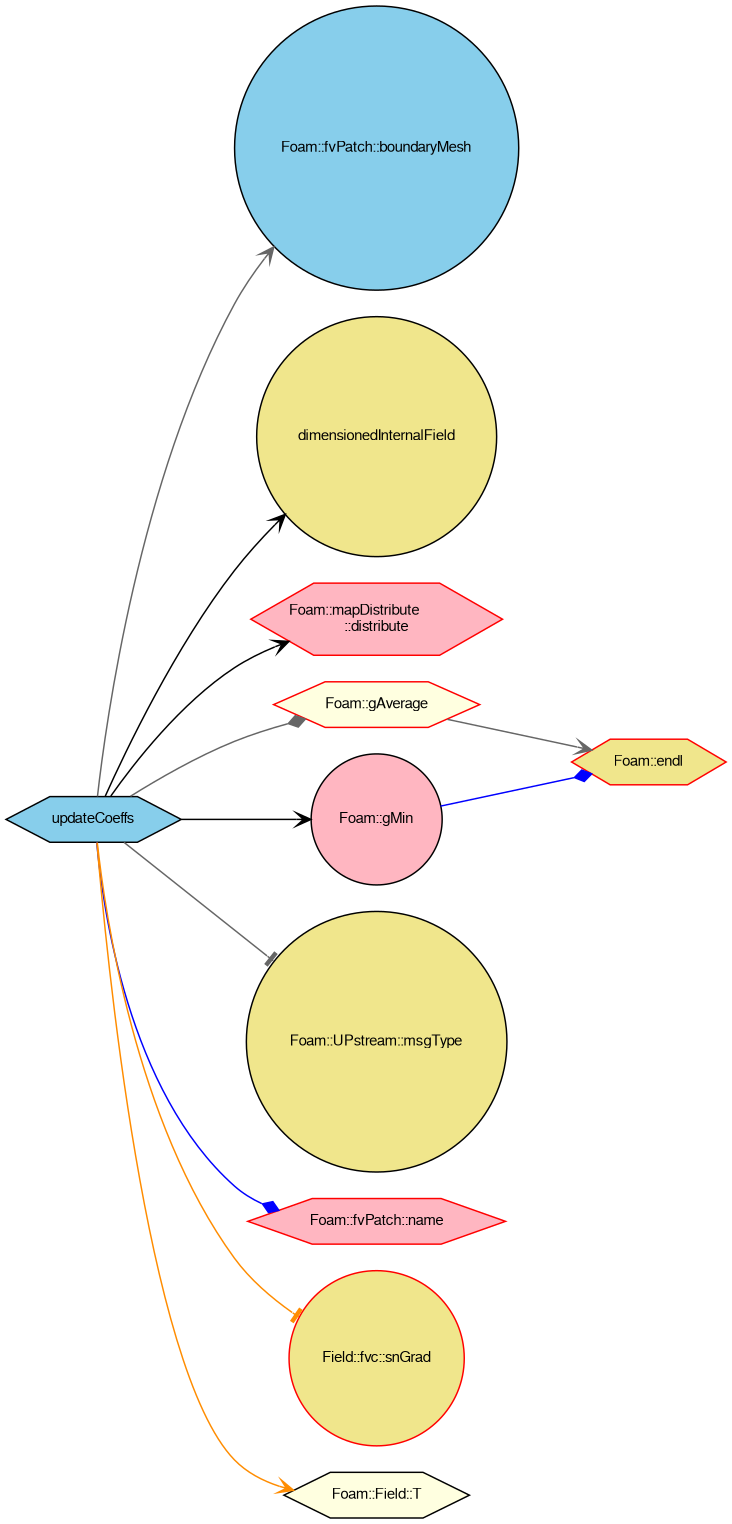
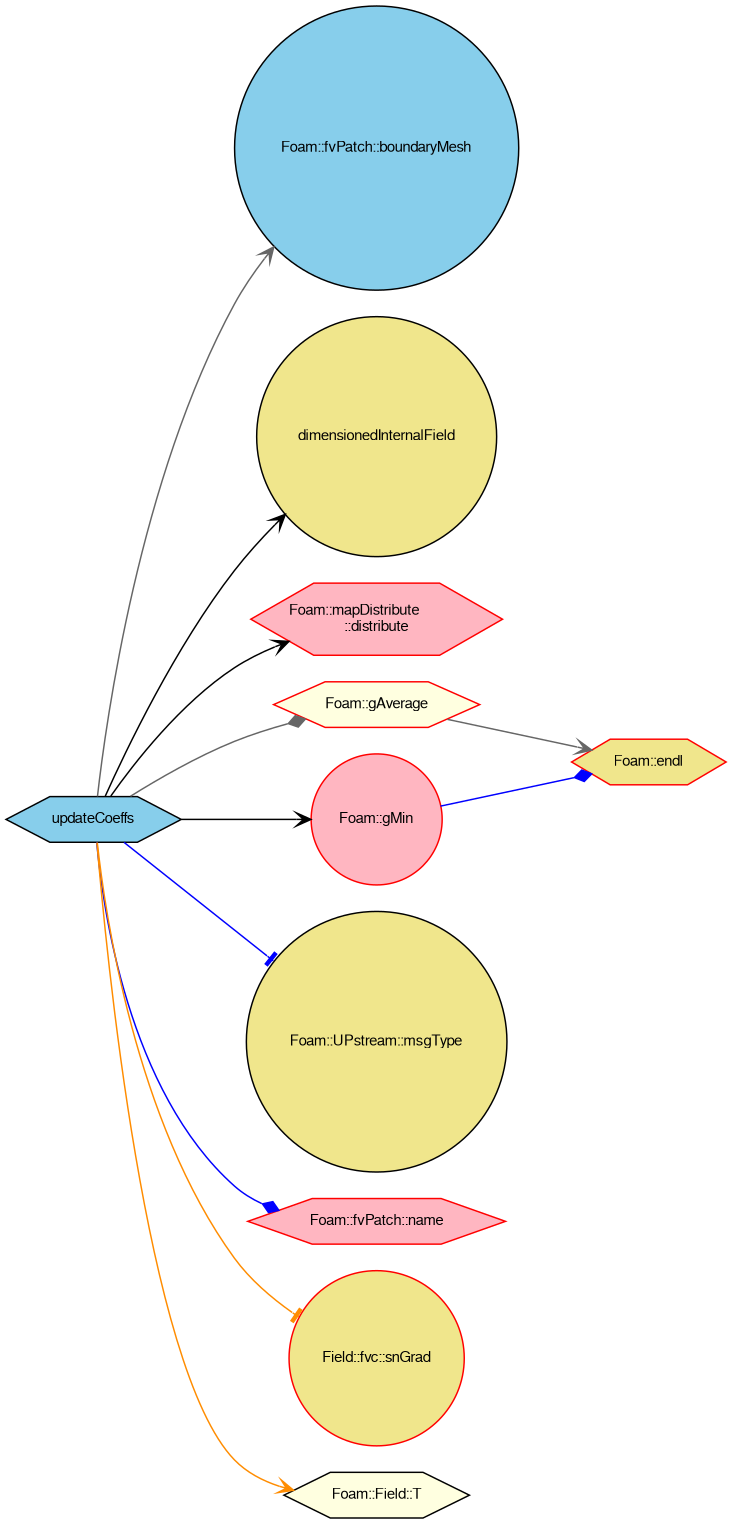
node "Foam::gMin": color black -> red
edge "updateCoeffs" -> "Foam::UPstream::msgType": color gray40 -> blue
